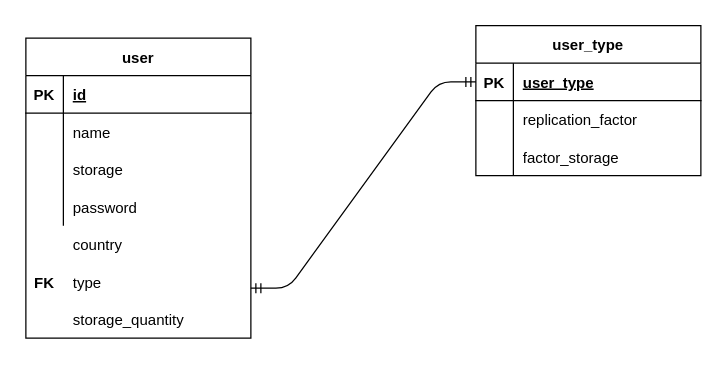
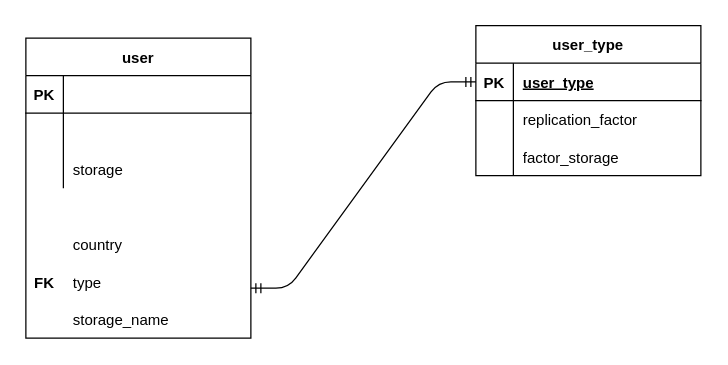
node "id": removed
node "name": removed
node "password": removed
node "storage_quantity": label "storage_quantity" -> "storage_name"
